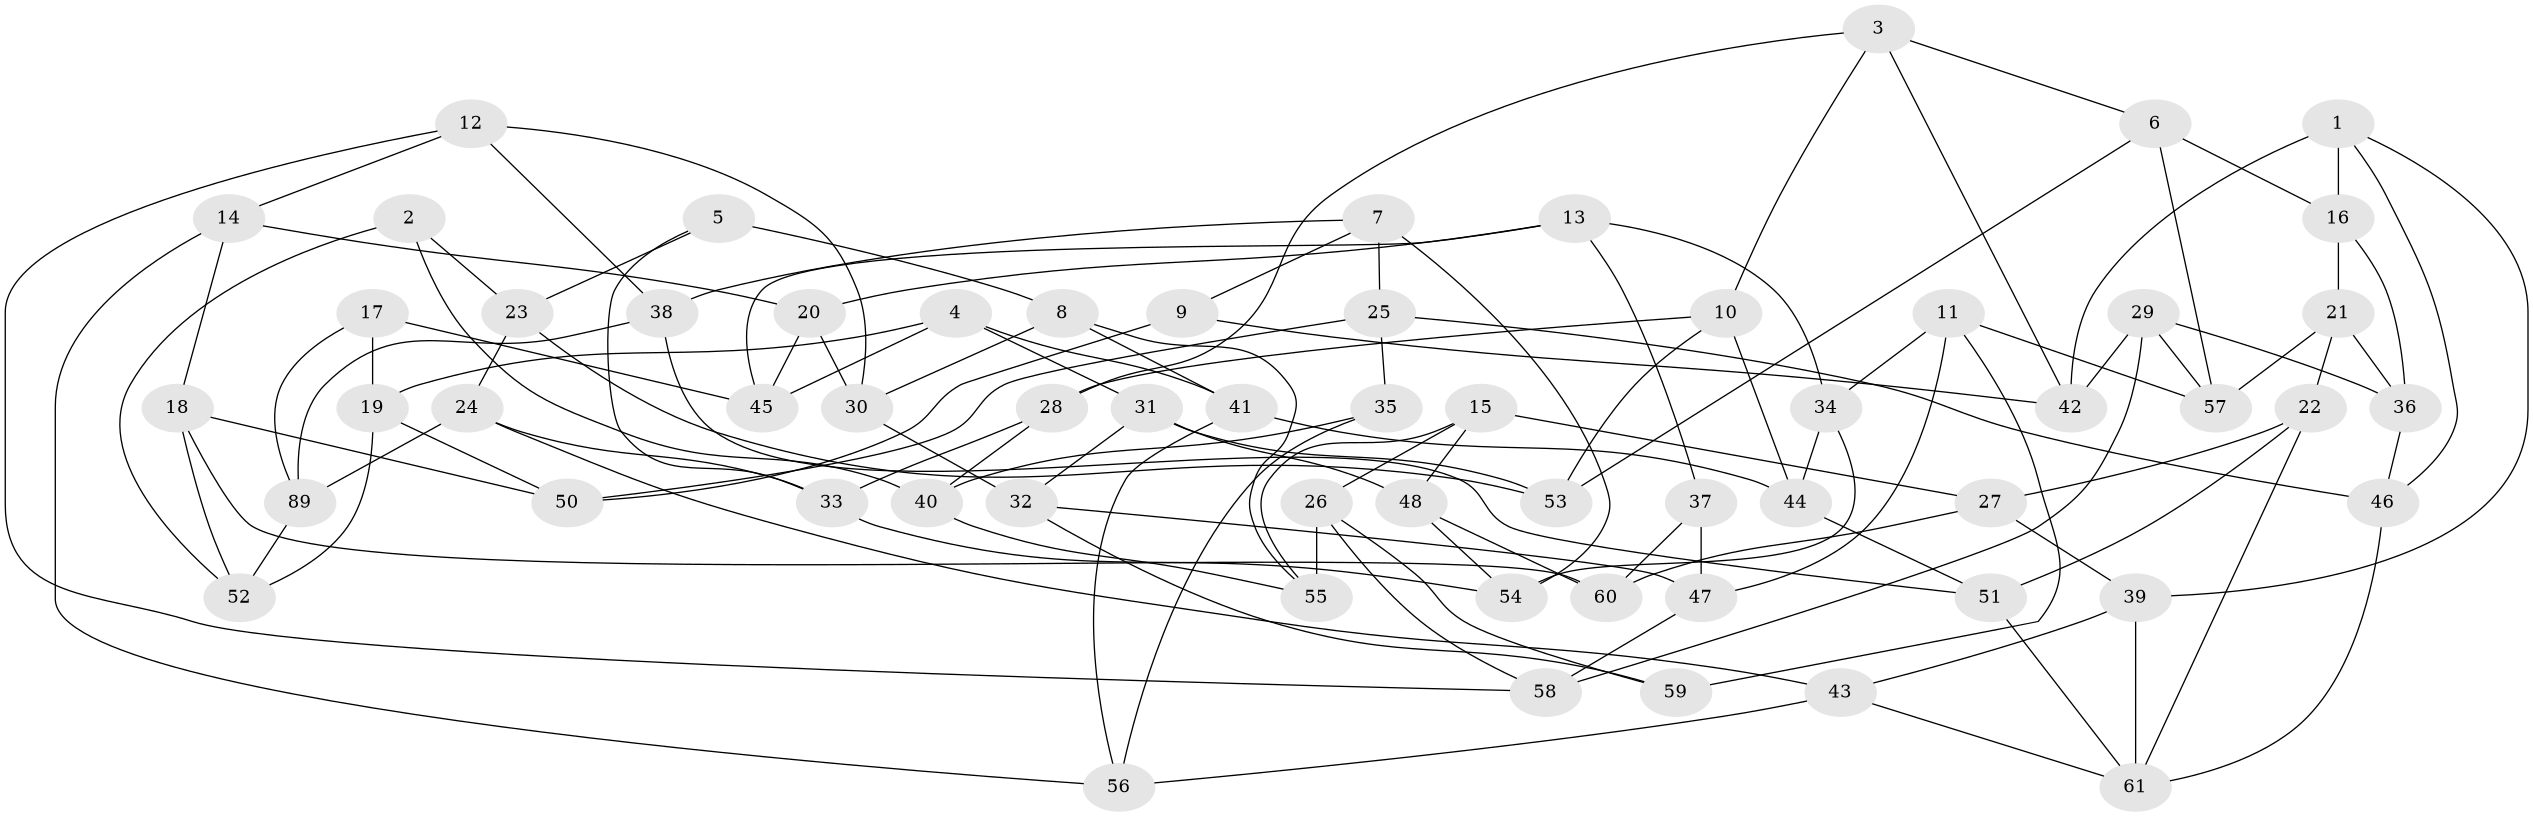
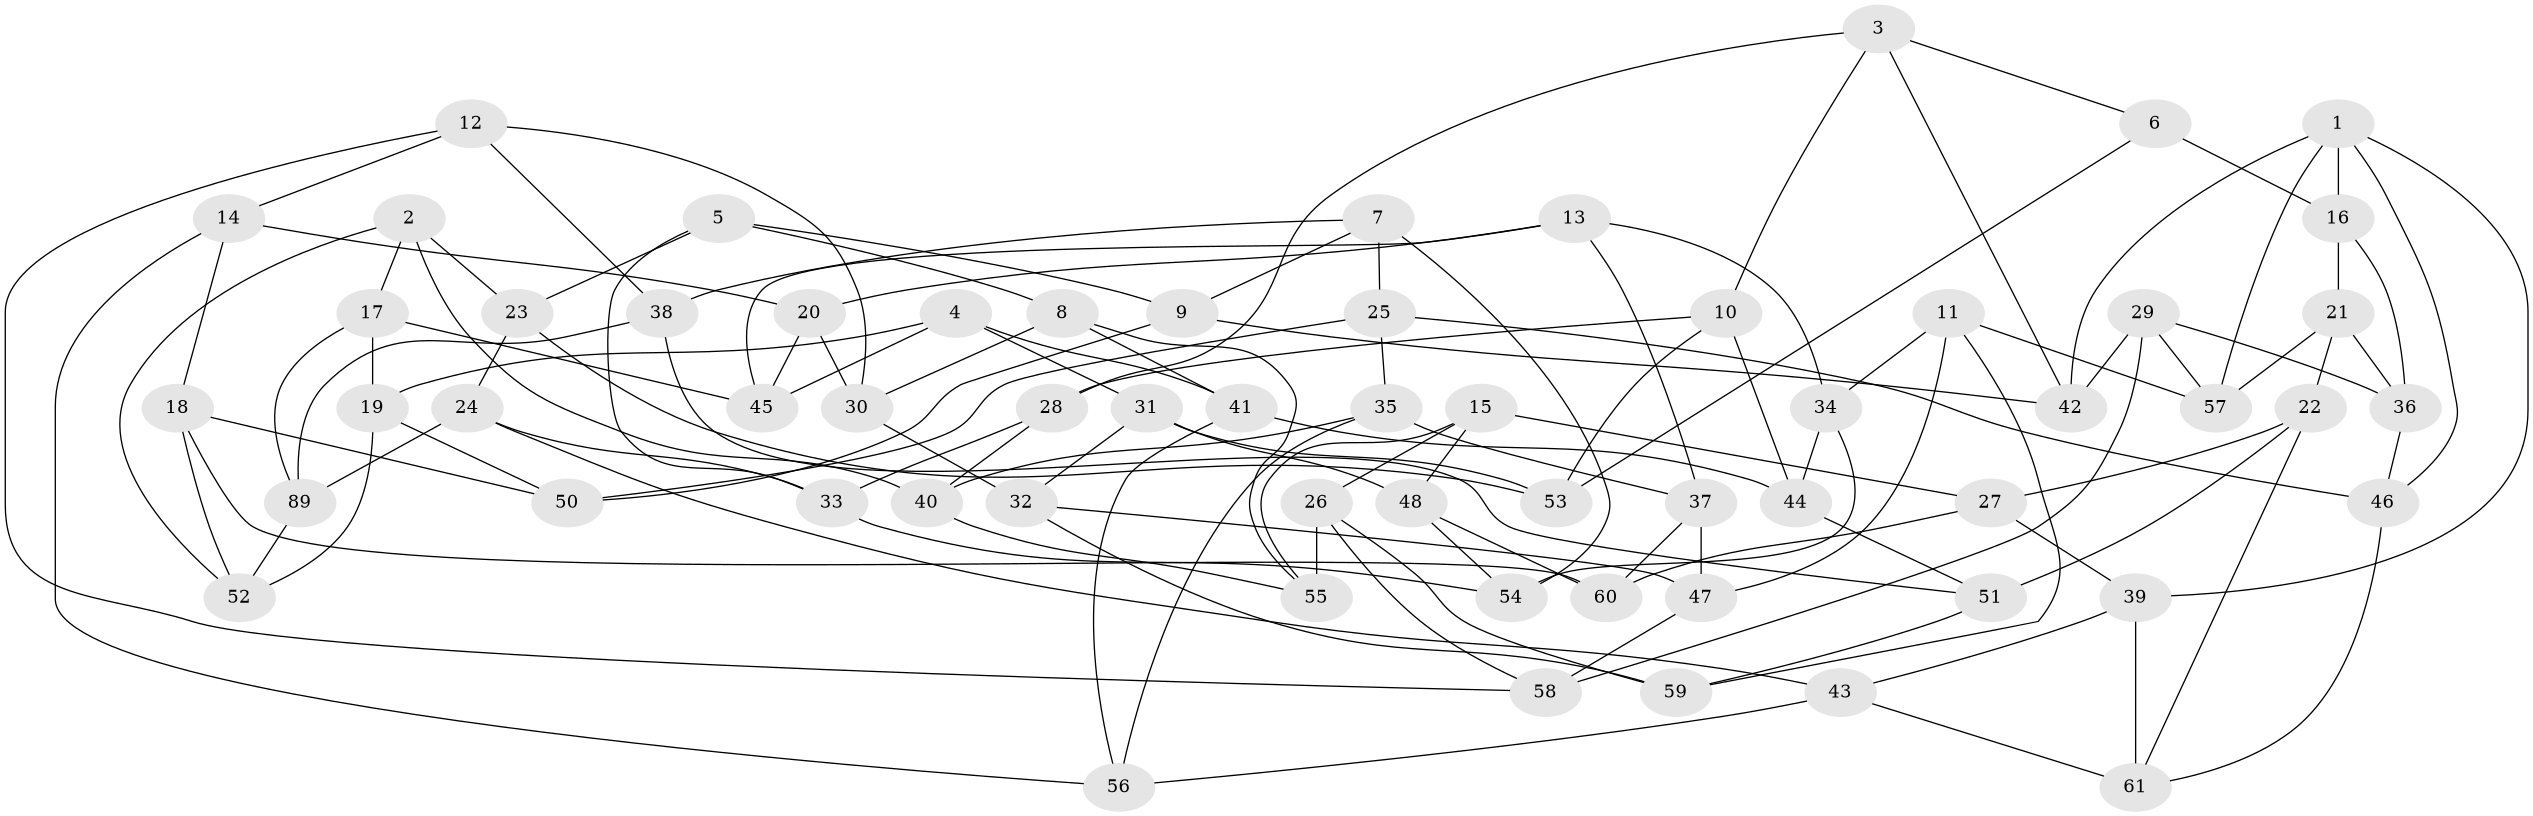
edge "5" -- "9": added
edge "2" -- "17": added
edge "6" -- "57": now "1" -- "57"
edge "35" -- "37": added
edge "51" -- "61": now "51" -- "59"
